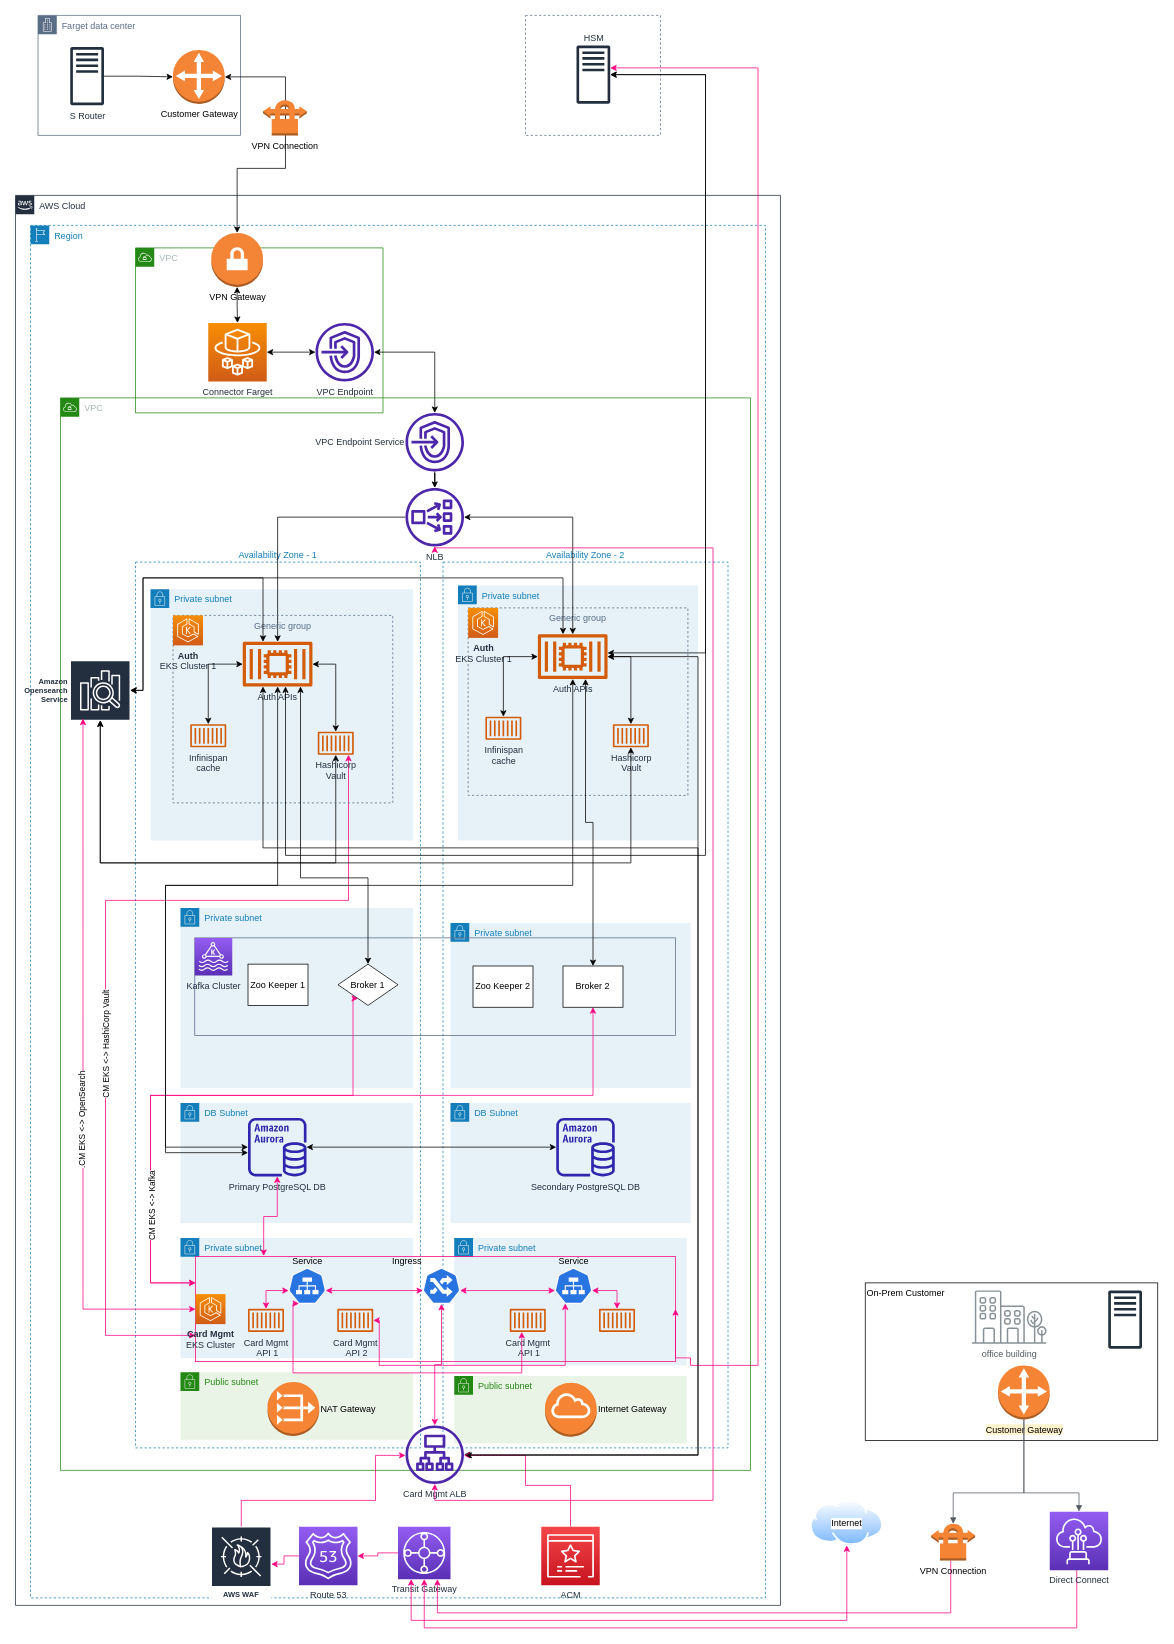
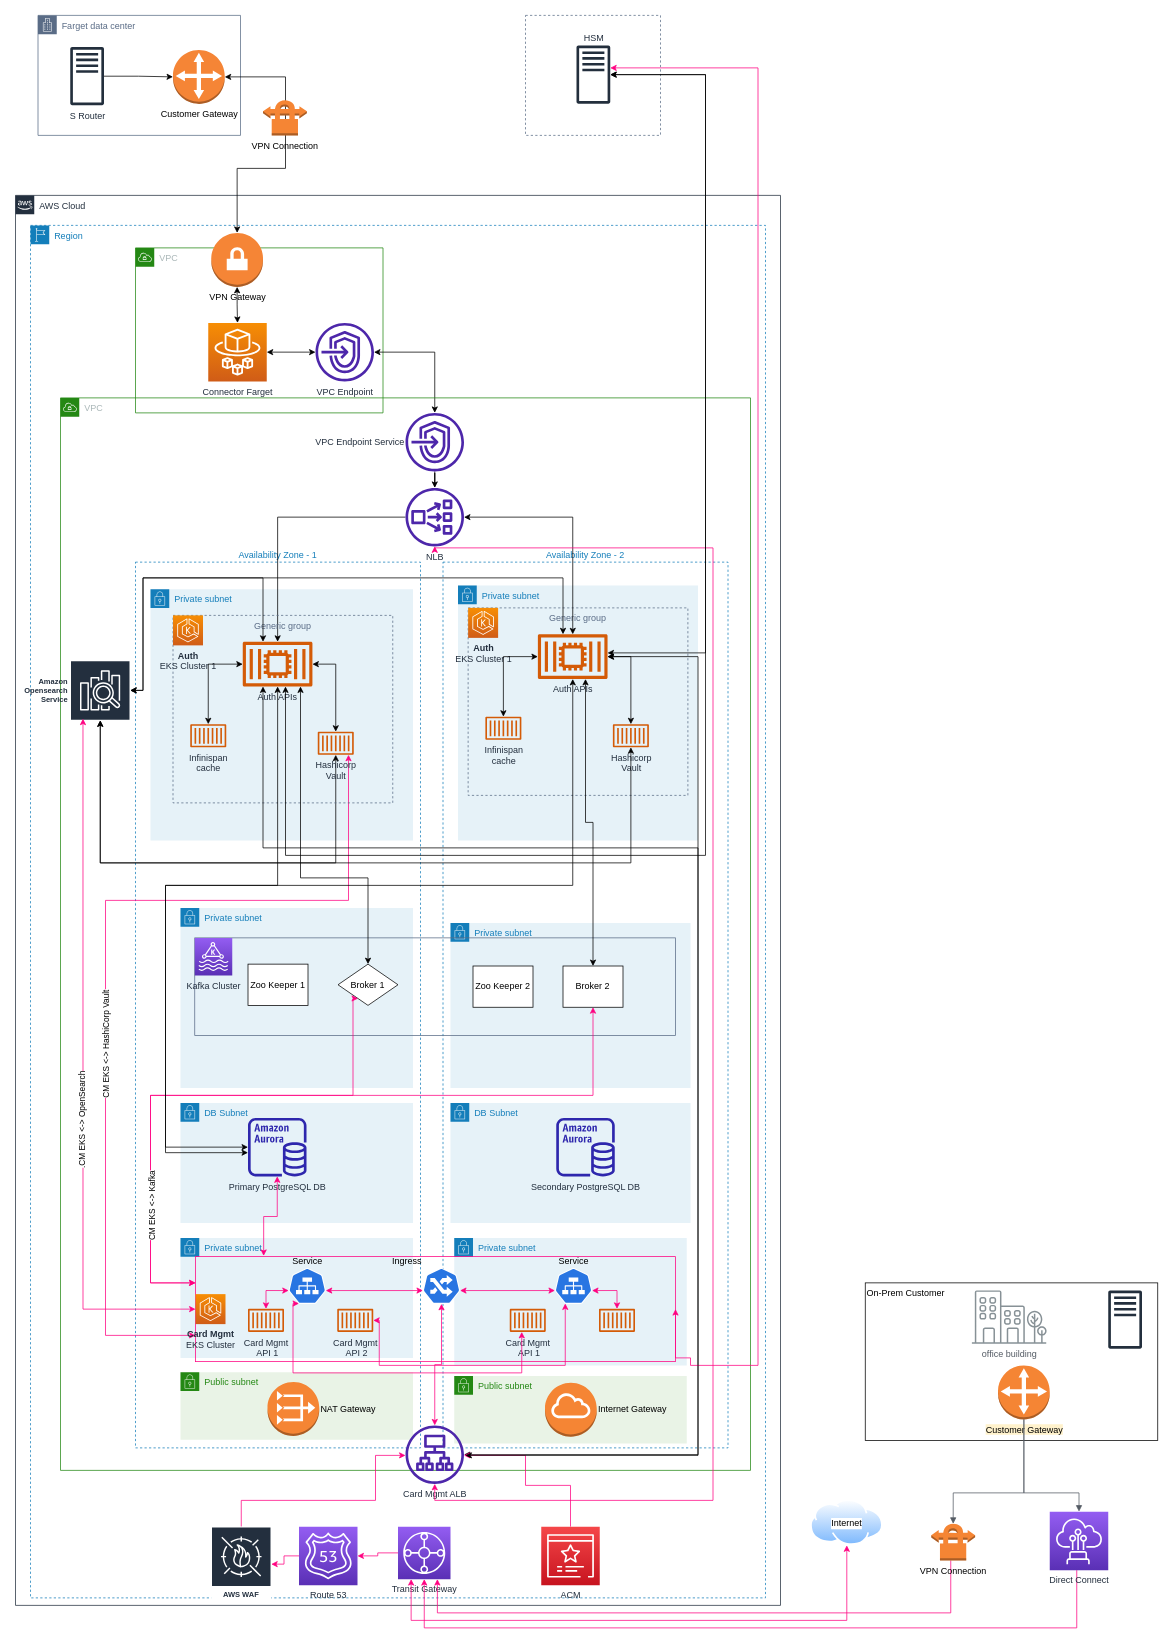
edge "Primary PostgreSQL DB" -- "Secondary PostgreSQL DB": removed
